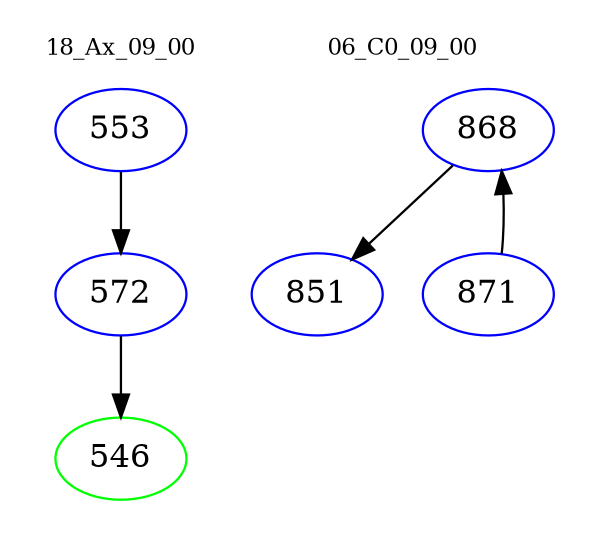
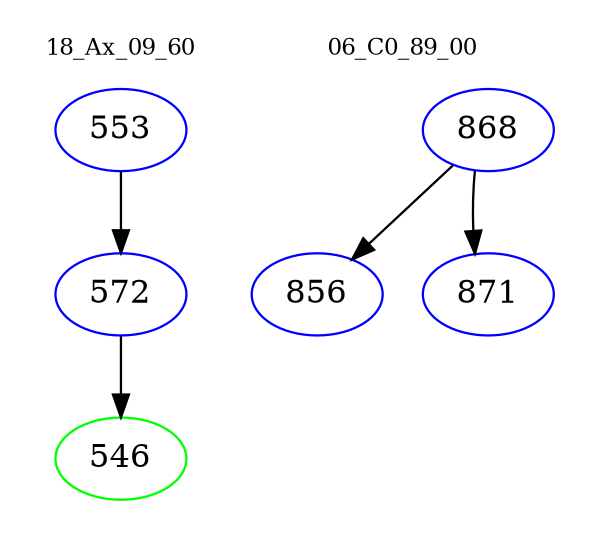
cluster "18_Ax_09_00": label "18_Ax_09_00" -> "18_Ax_09_60"
cluster "06_C0_09_00": label "06_C0_09_00" -> "06_C0_89_00"
edge "871" -> "868": reversed
node "851": label "851" -> "856"
